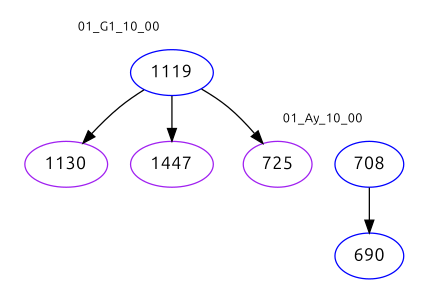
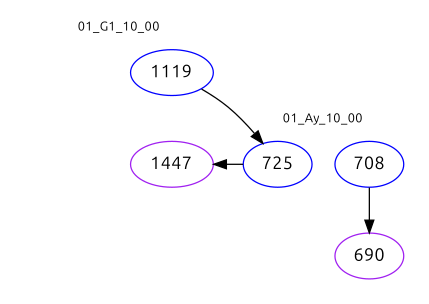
edge "1119" -> "1447": now "725" -> "1447"
node "1130": removed
node "725": color purple -> blue
node "690": color blue -> purple
